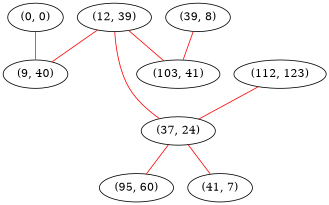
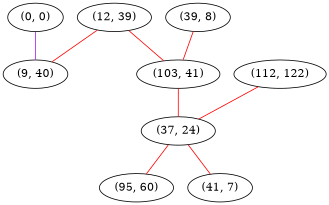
node "(112, 123)": label "(112, 123)" -> "(112, 122)"
edge "(12, 39)" -- "(37, 24)": now "(103, 41)" -- "(37, 24)"
